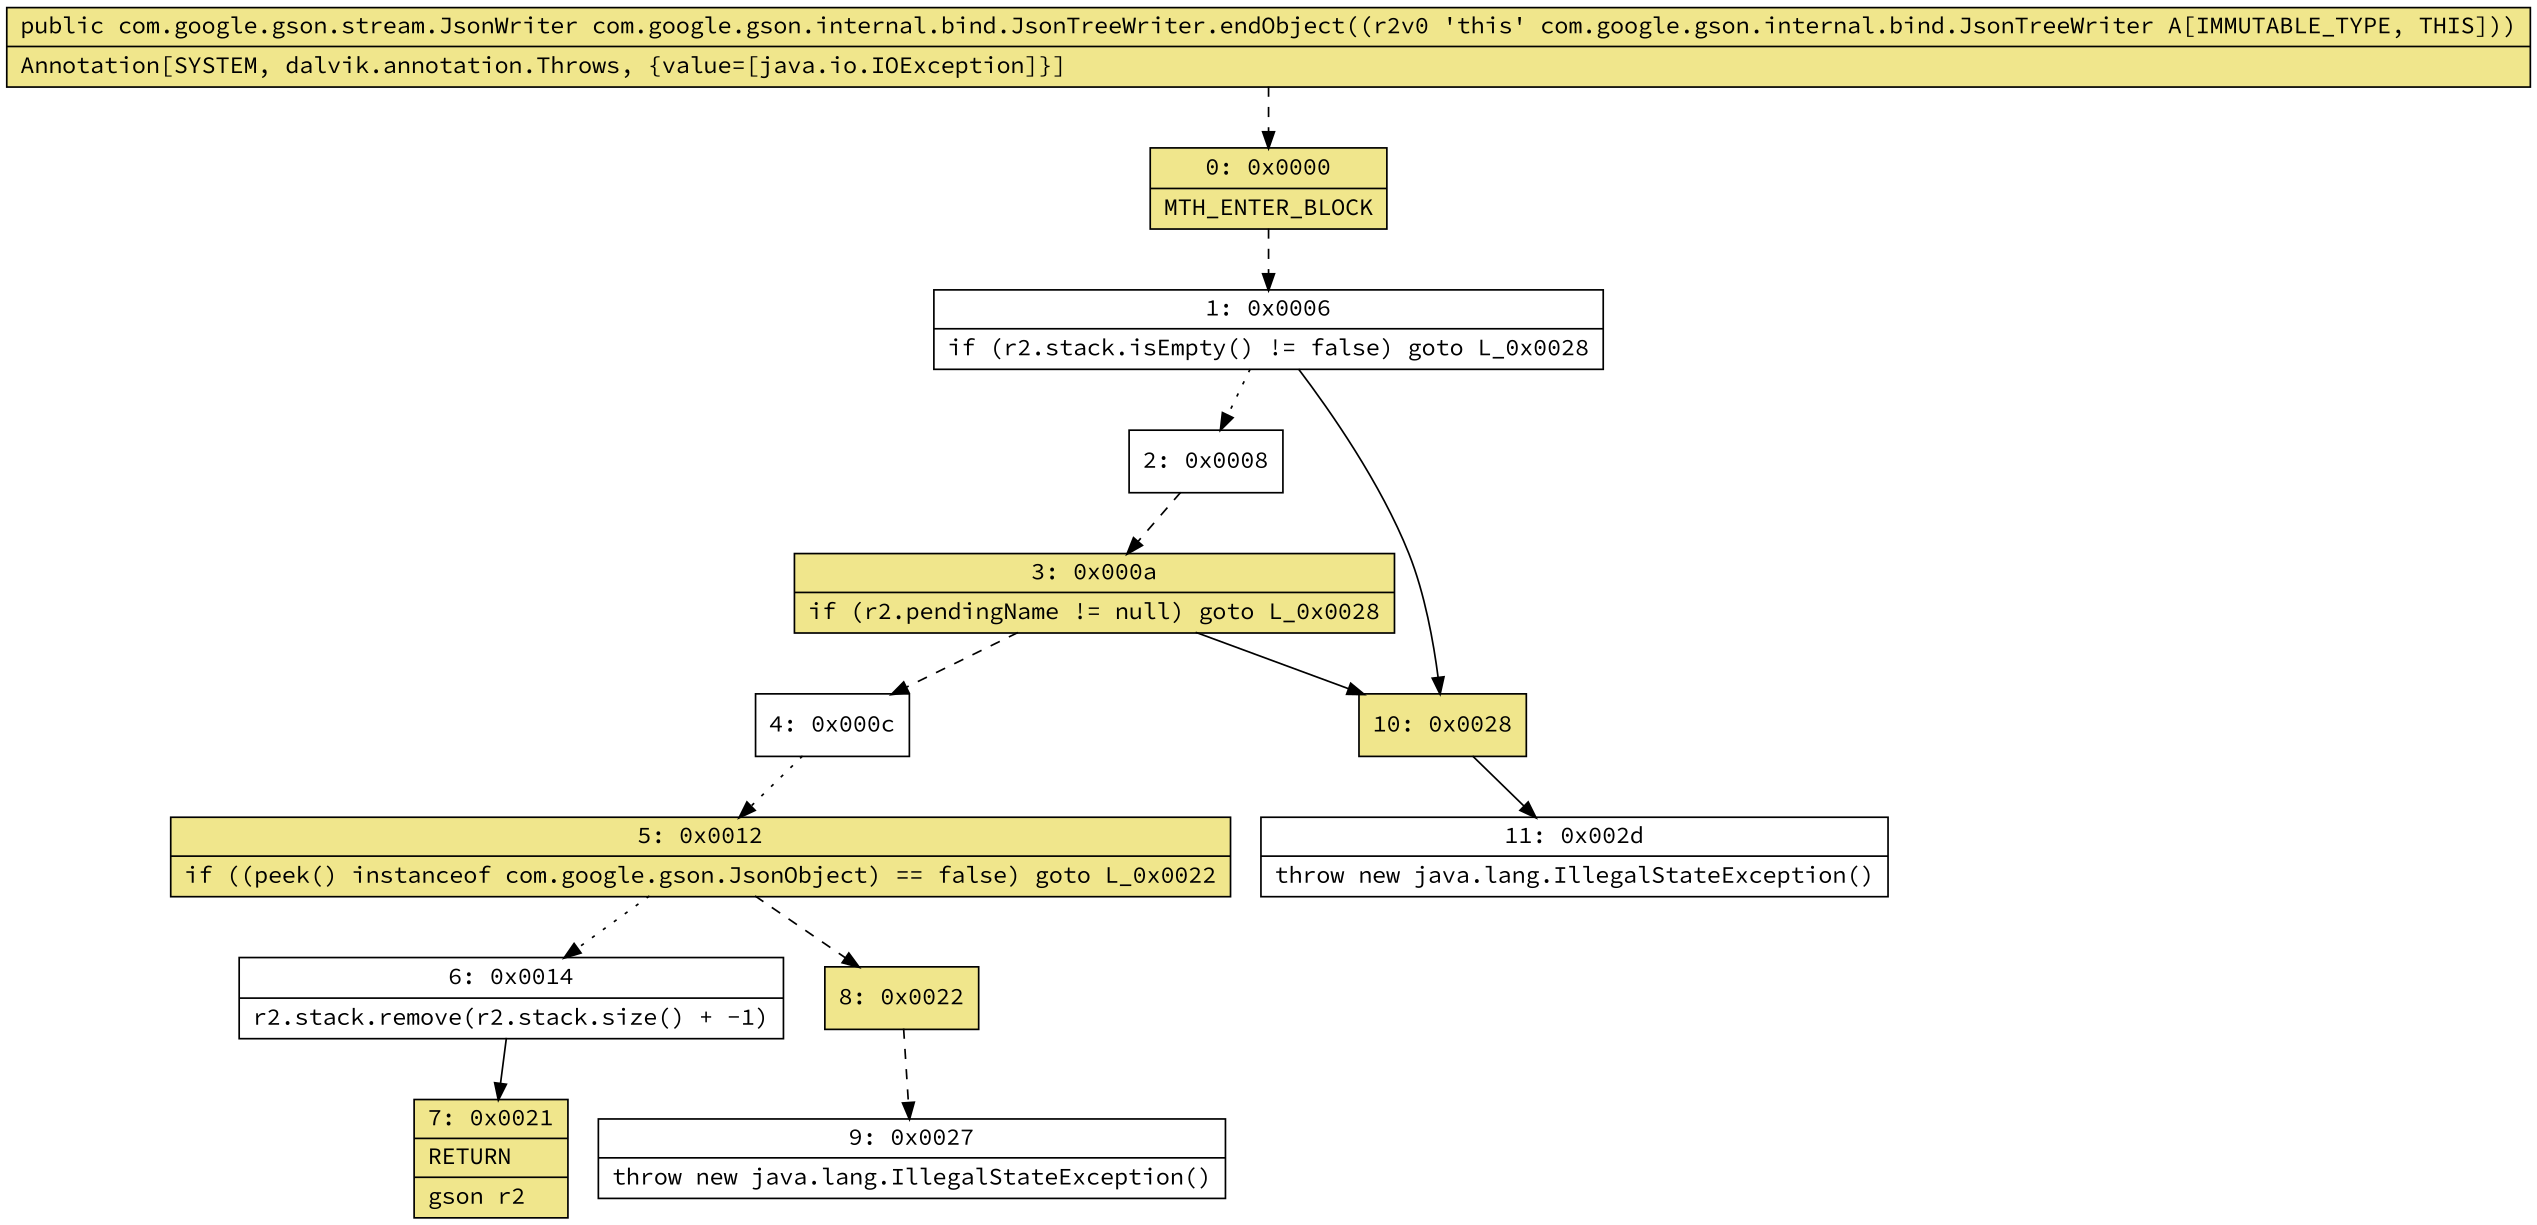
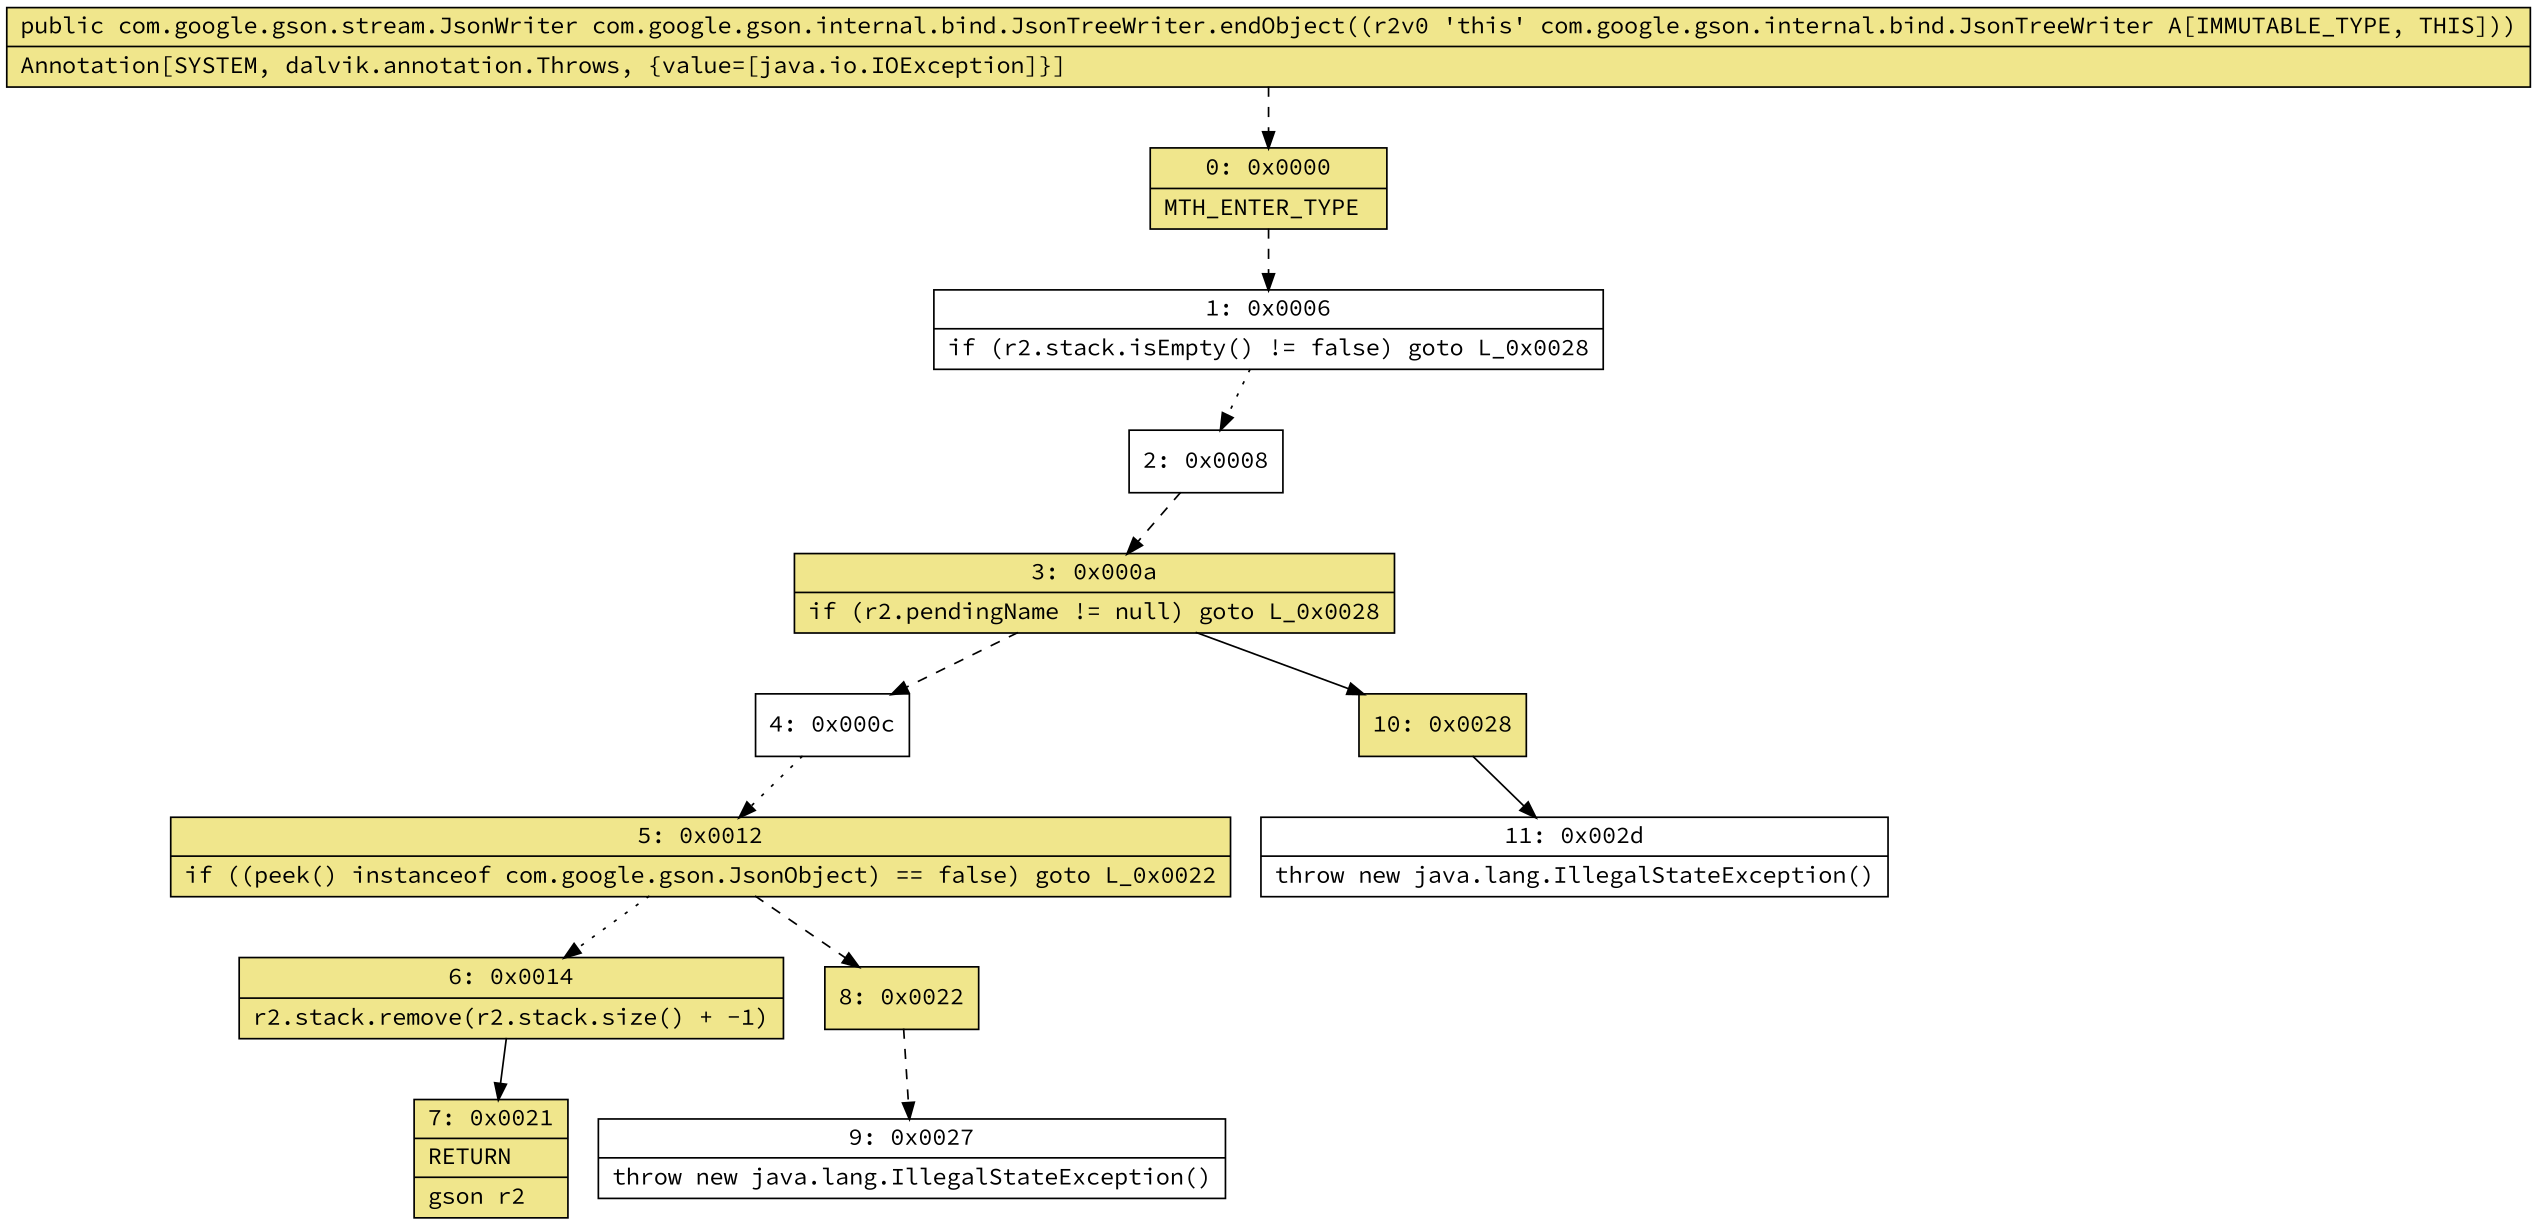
node "0: 0x0000": text "MTH_ENTER_BLOCK" -> "MTH_ENTER_TYPE"
edge "1: 0x0006" -> "10: 0x0028": removed
node "6: 0x0014": fillcolor white -> khaki
